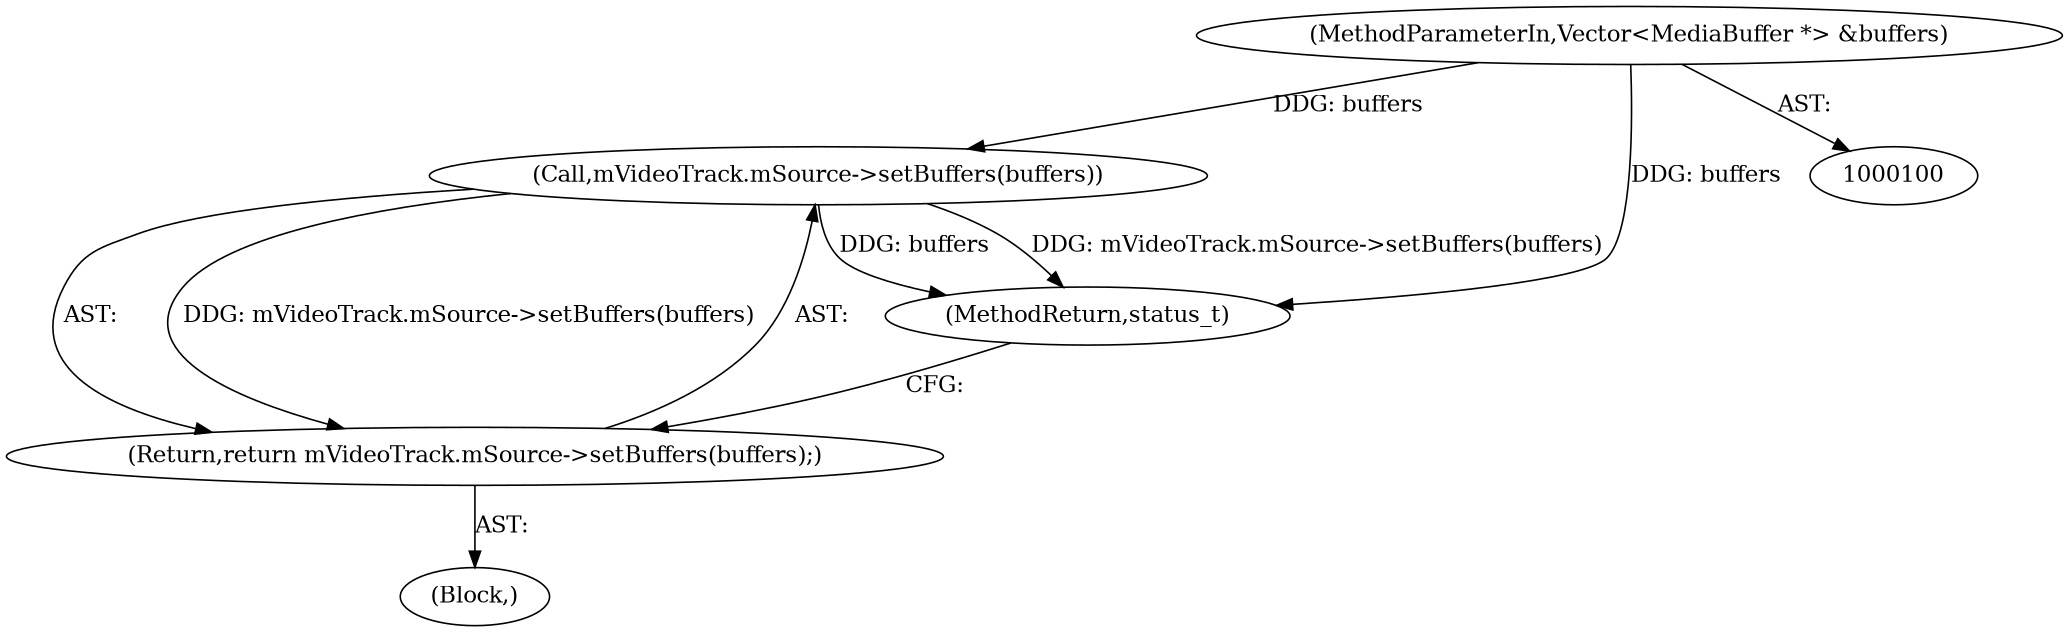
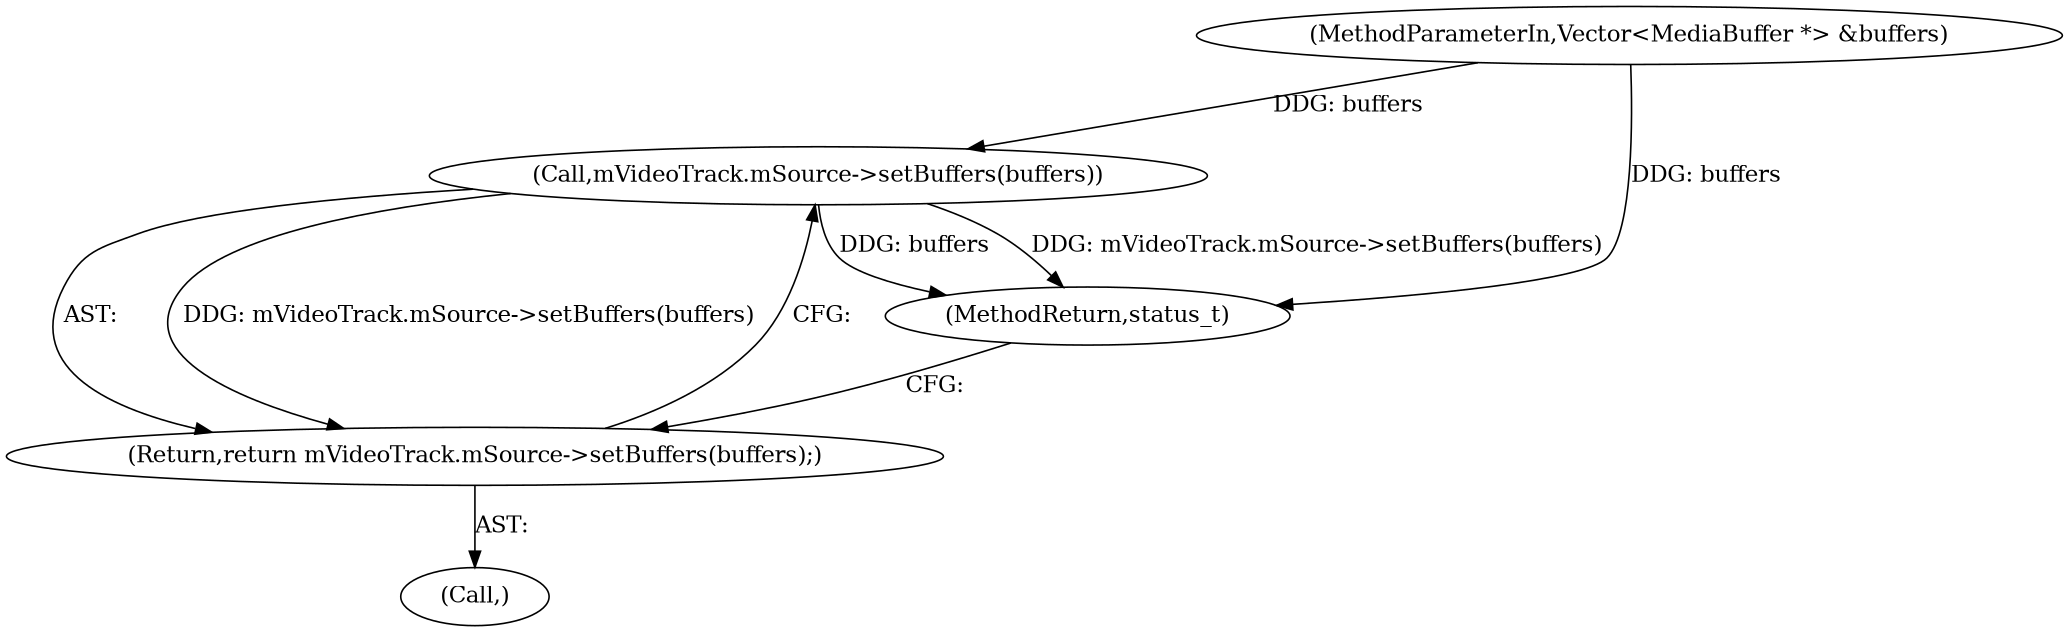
node "1000100": removed
edge "(Return,return mVideoTrack.mSource->setBuffers(buffers);)" -> "(Call,mVideoTrack.mSource->setBuffers(buffers))": label "AST: " -> "CFG: "
node "(Block,)": label "(Block,)" -> "(Call,)"
